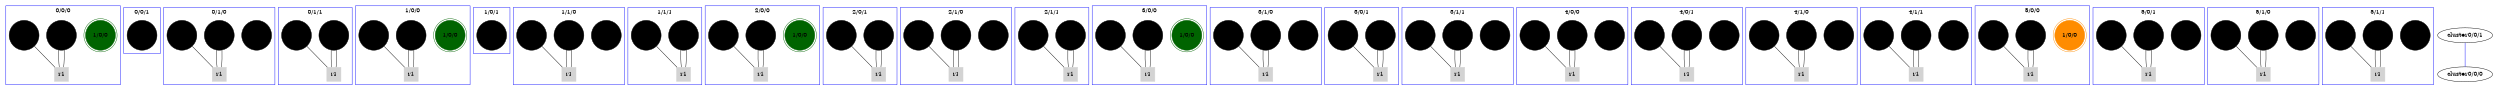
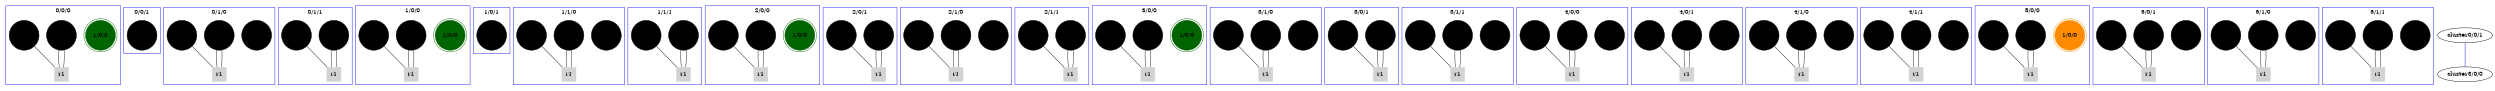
node "cluster0/0/0": label "cluster0/0/0" -> "cluster3/0/0"
